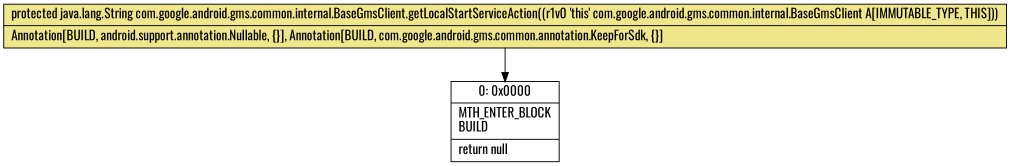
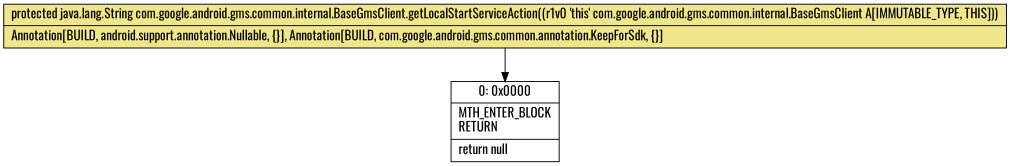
node "0: 0x0000": text "BUILD" -> "RETURN"
